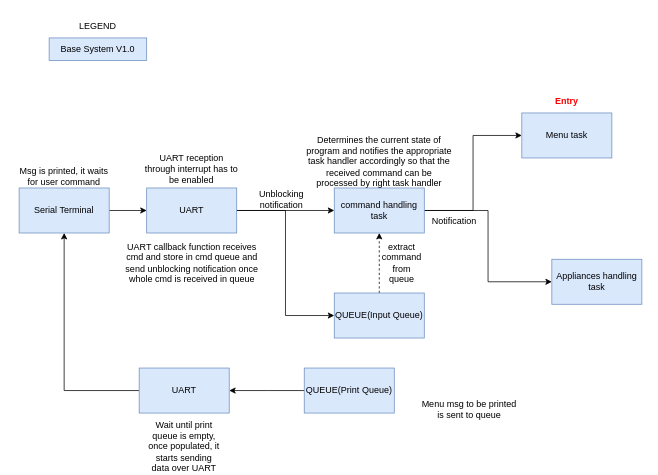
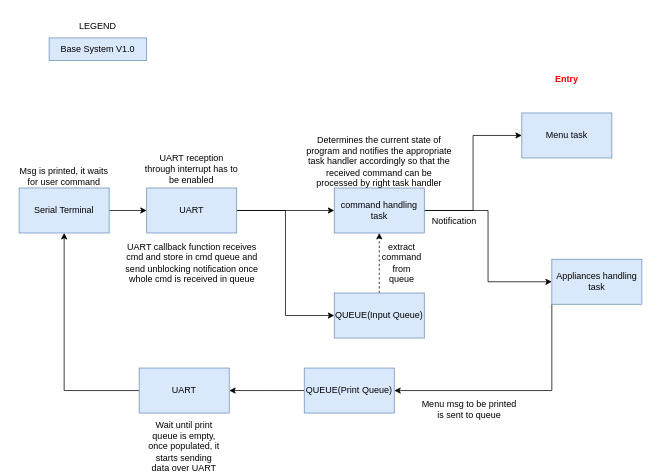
node "Entry": moved (567, 102) -> (567, 79)
node "Unblocking notification": removed
edge "Appliances handling task" -> "QUEUE(Print Queue)": added
